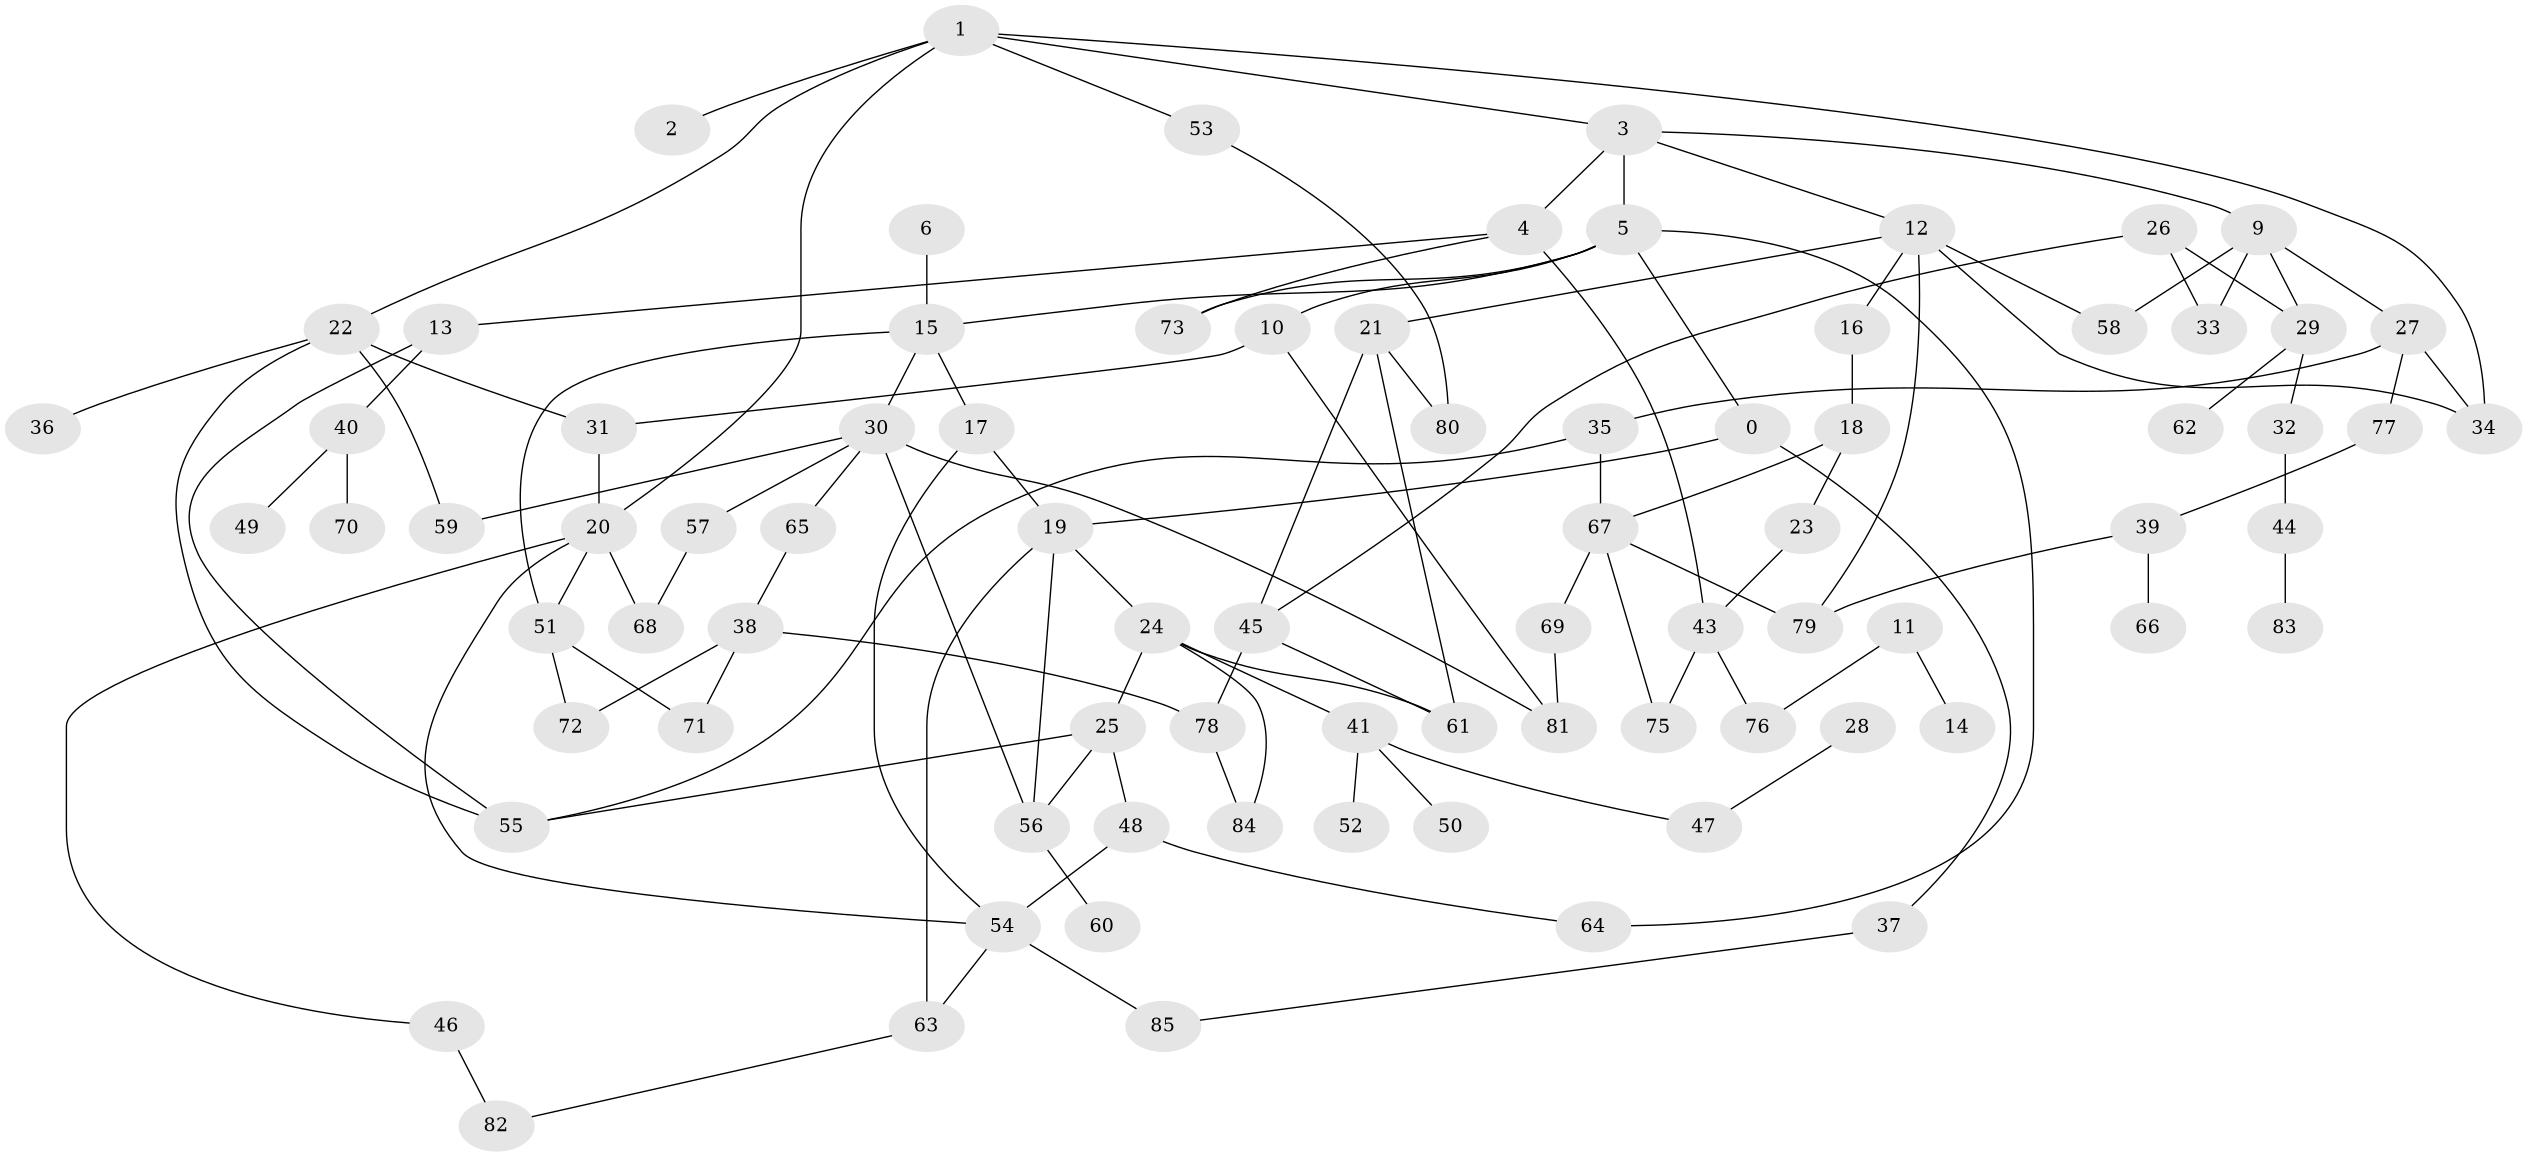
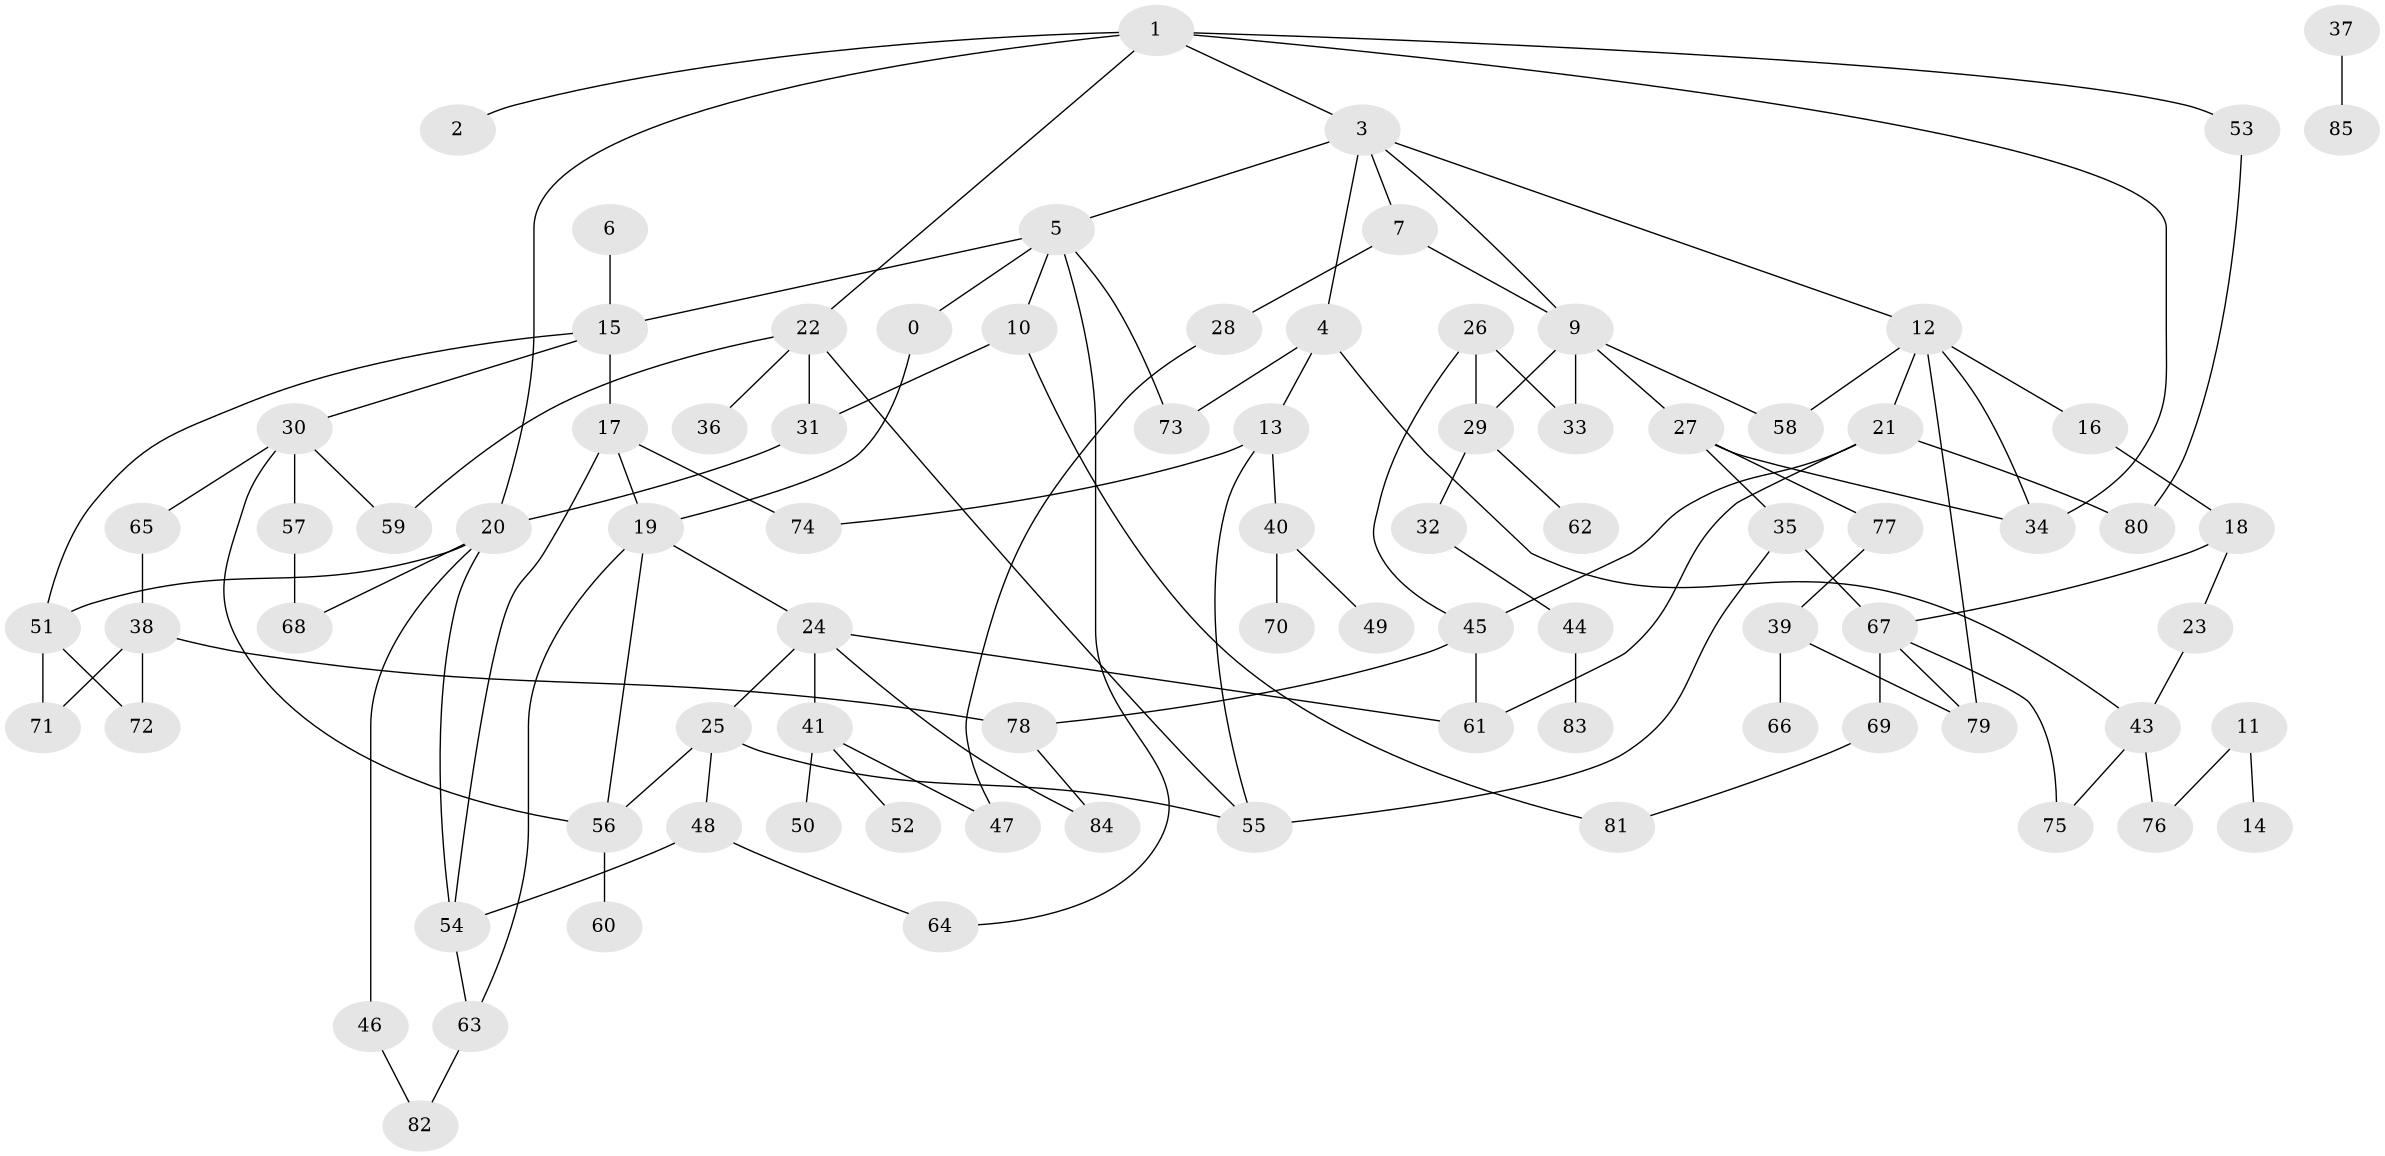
node "7": added
node "74": added
edge "30" -- "81": removed
edge "0" -- "37": removed
edge "54" -- "85": removed
